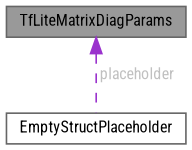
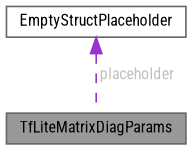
edge "EmptyStructPlaceholder" -> "TfLiteMatrixDiagParams": reversed
